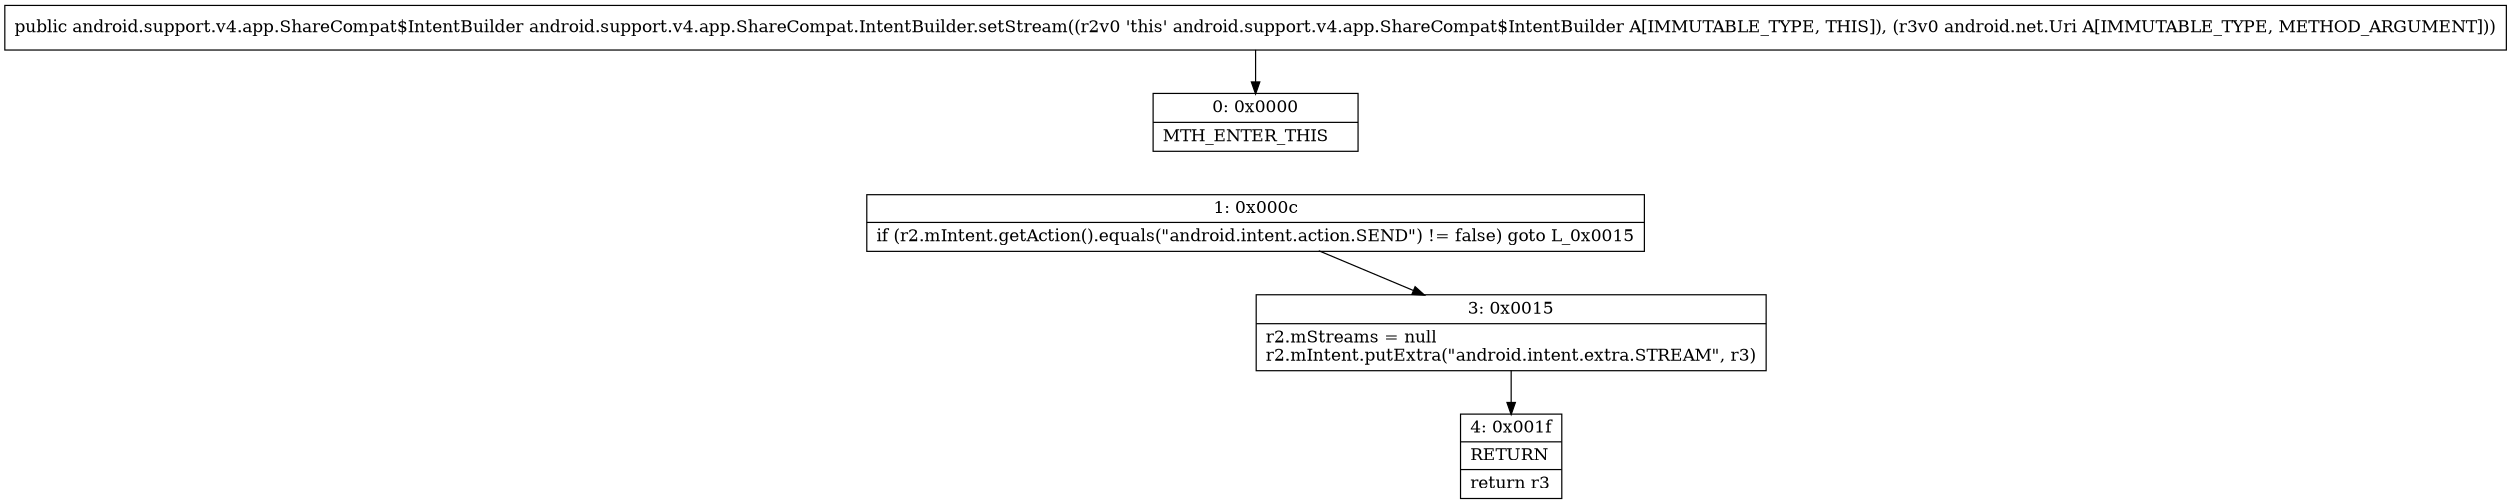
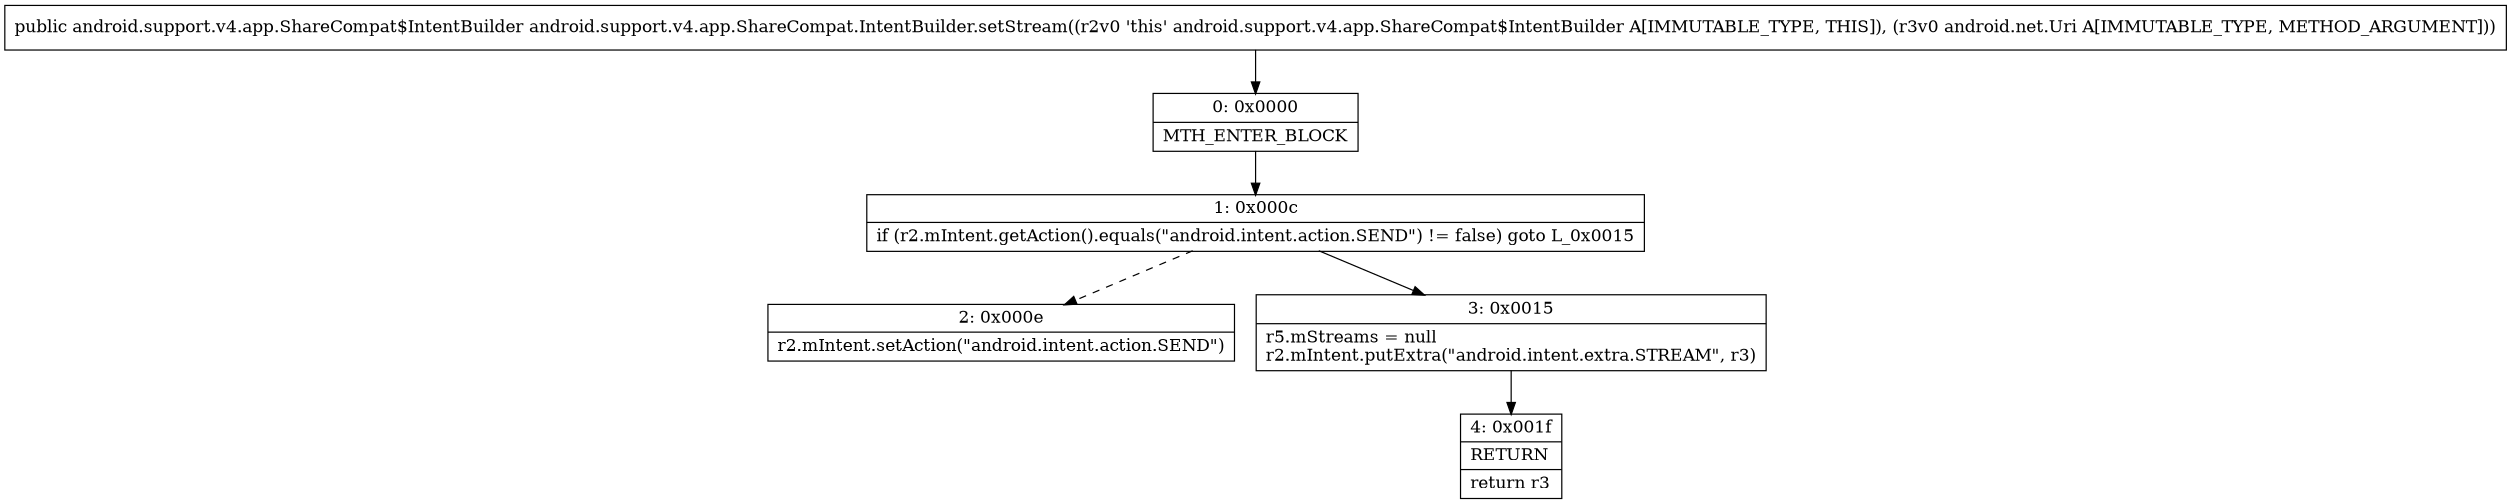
node "0: 0x0000": text "MTH_ENTER_THIS" -> "MTH_ENTER_BLOCK"
edge "0: 0x0000" -> "1: 0x000c": added
node "2: 0x000e": added
node "3: 0x0015": text "r2.mStreams = null" -> "r5.mStreams = null"
